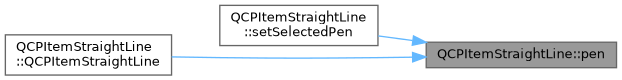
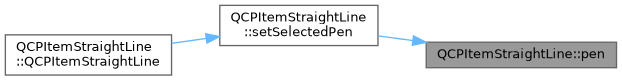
edge "QCPItemStraightLine ::QCPItemStraightLine" -> "QCPItemStraightLine::pen": now "QCPItemStraightLine ::QCPItemStraightLine" -> "QCPItemStraightLine ::setSelectedPen"
